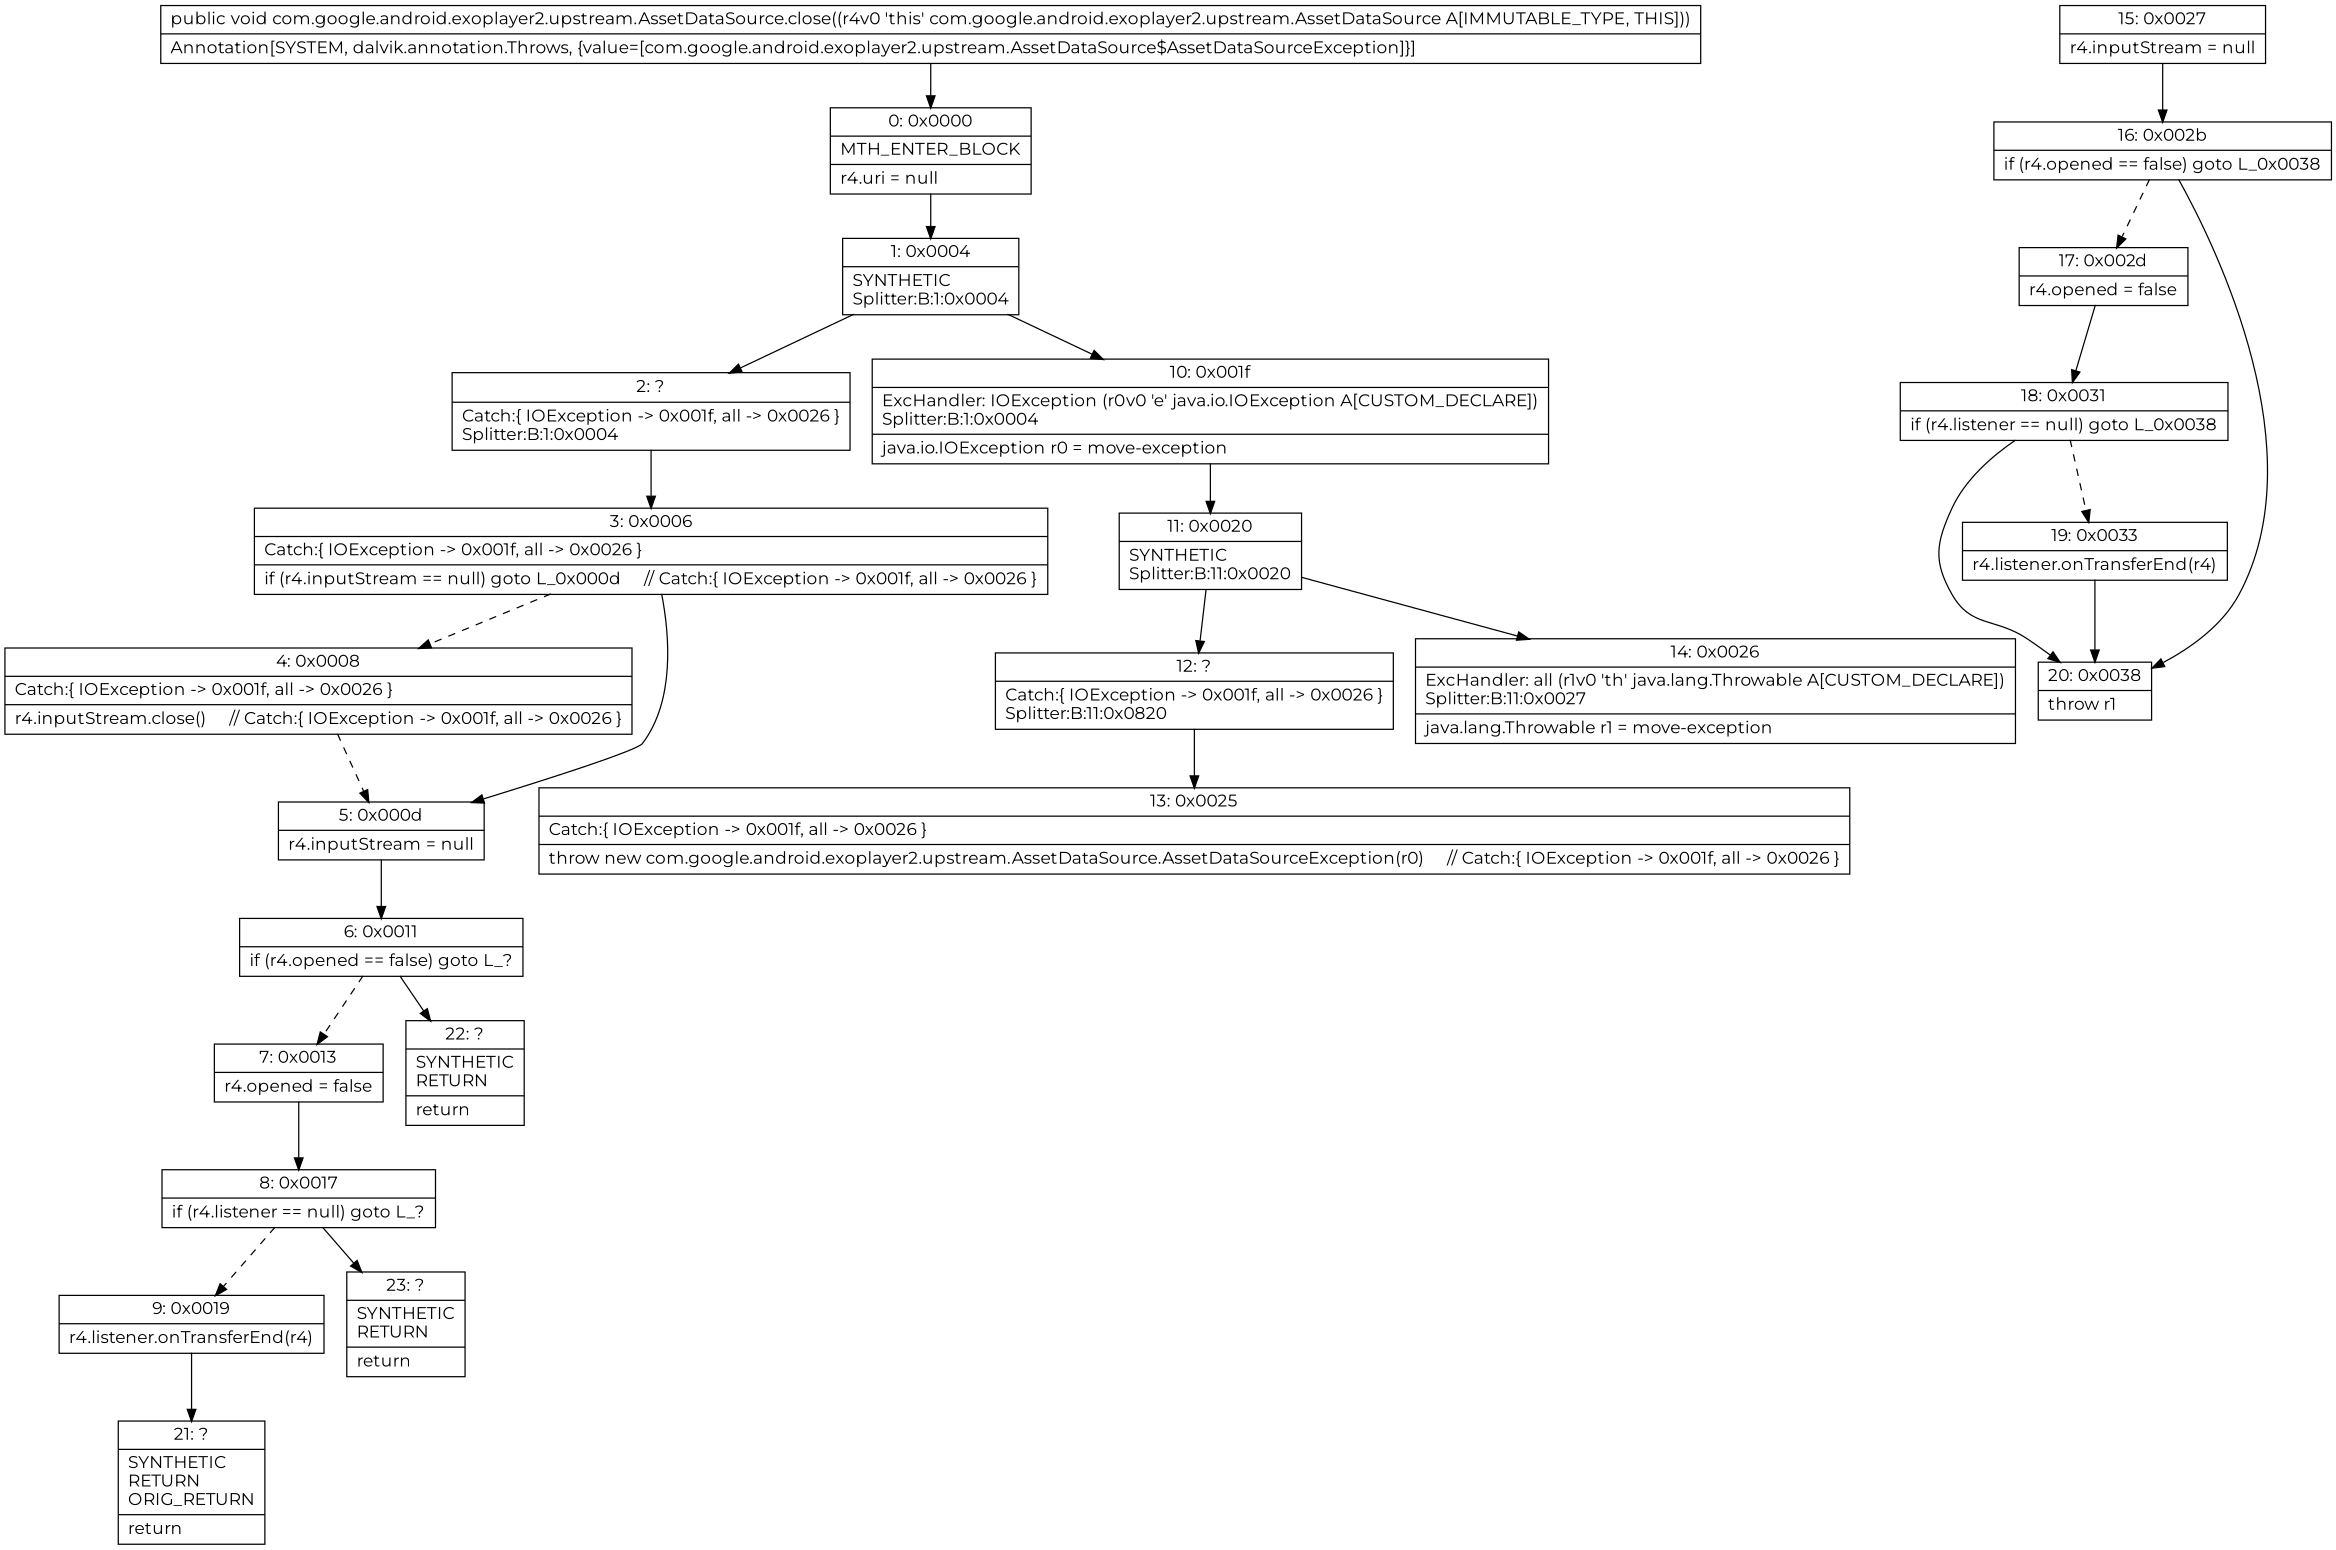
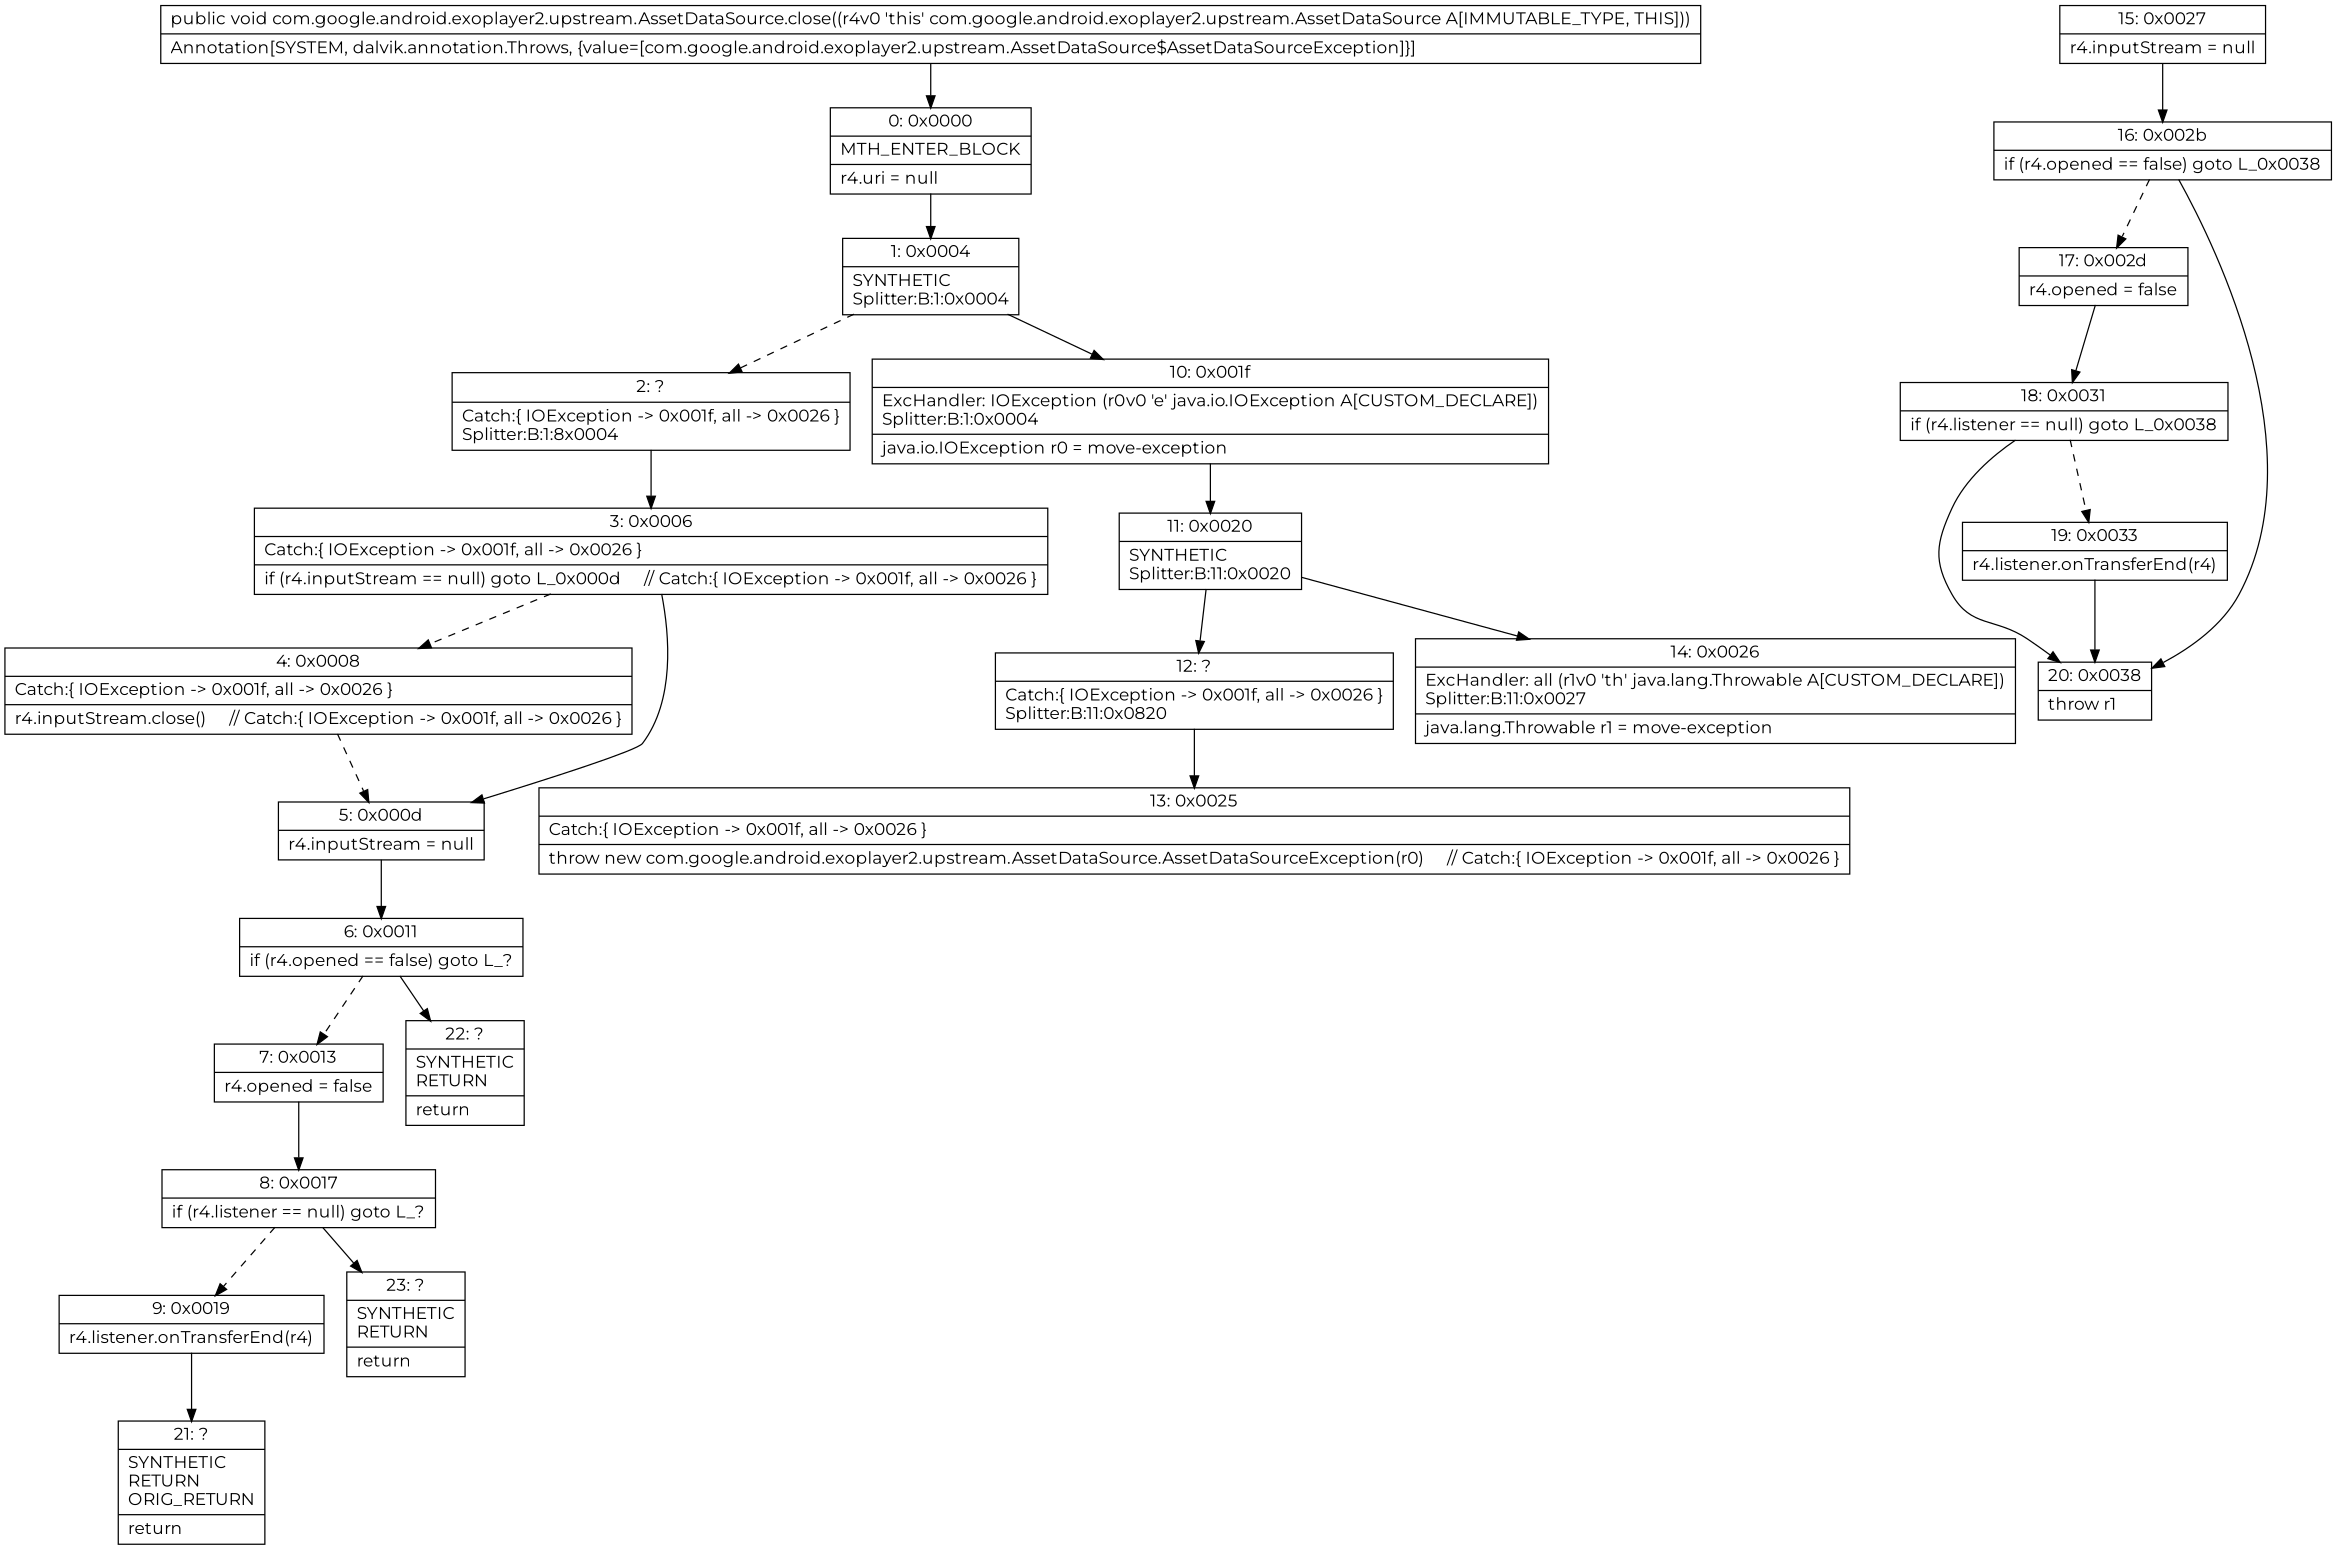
edge "1: 0x0004" -> "2: ?": style solid -> dashed
node "2: ?": text "Splitter:B:1:0x0004" -> "Splitter:B:1:8x0004"
